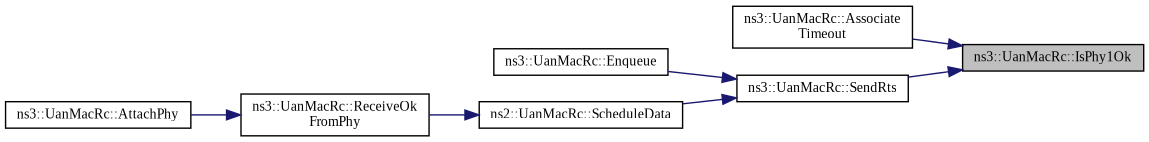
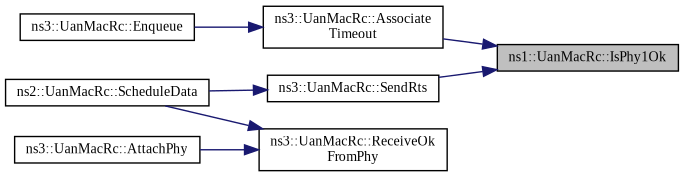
node "ns3::UanMacRc::IsPhy1Ok": label "ns3::UanMacRc::IsPhy1Ok" -> "ns1::UanMacRc::IsPhy1Ok"
edge "ns3::UanMacRc::Enqueue" -> "ns3::UanMacRc::SendRts": now "ns3::UanMacRc::Enqueue" -> "ns3::UanMacRc::Associate Timeout"
edge "ns3::UanMacRc::ReceiveOk FromPhy" -> "ns2::UanMacRc::ScheduleData": reversed
